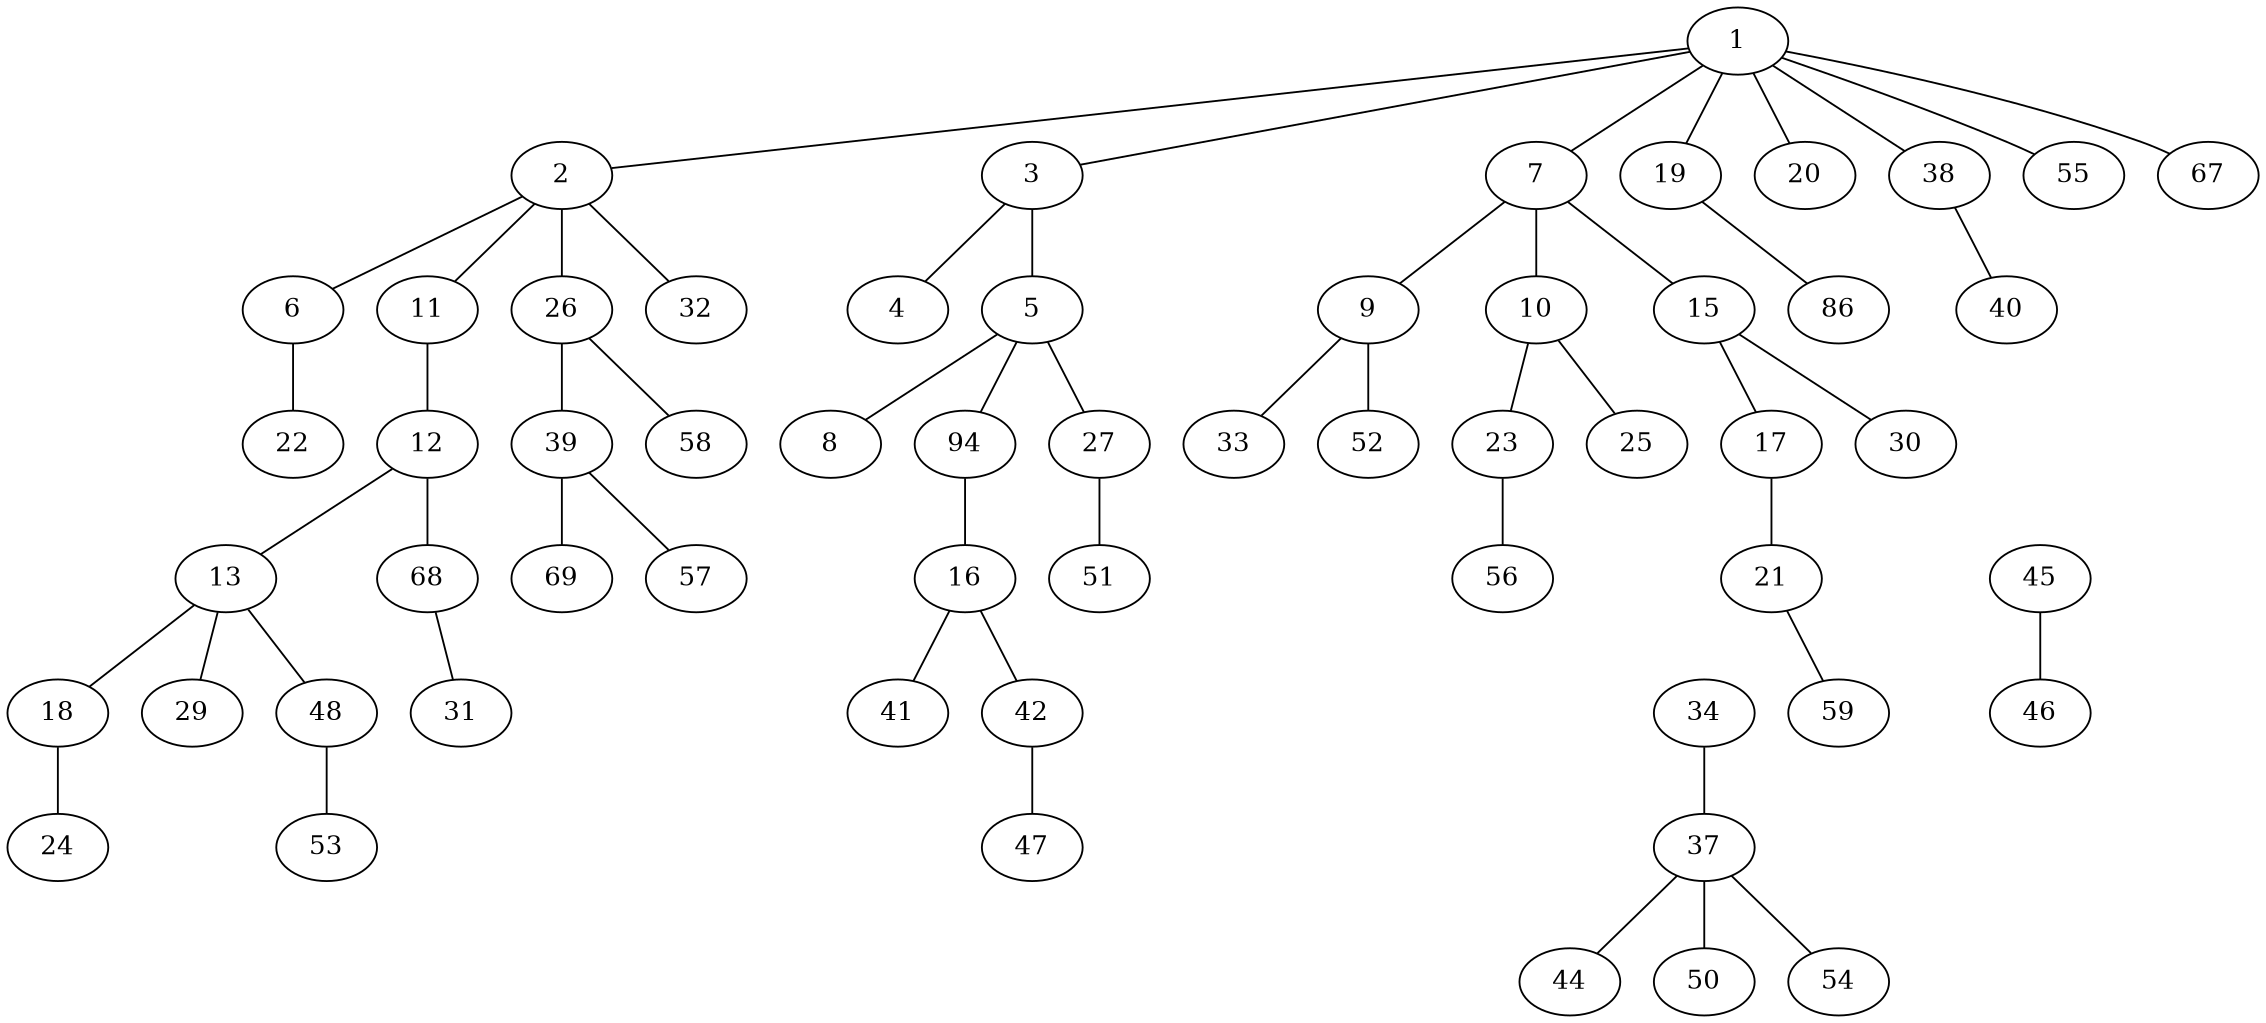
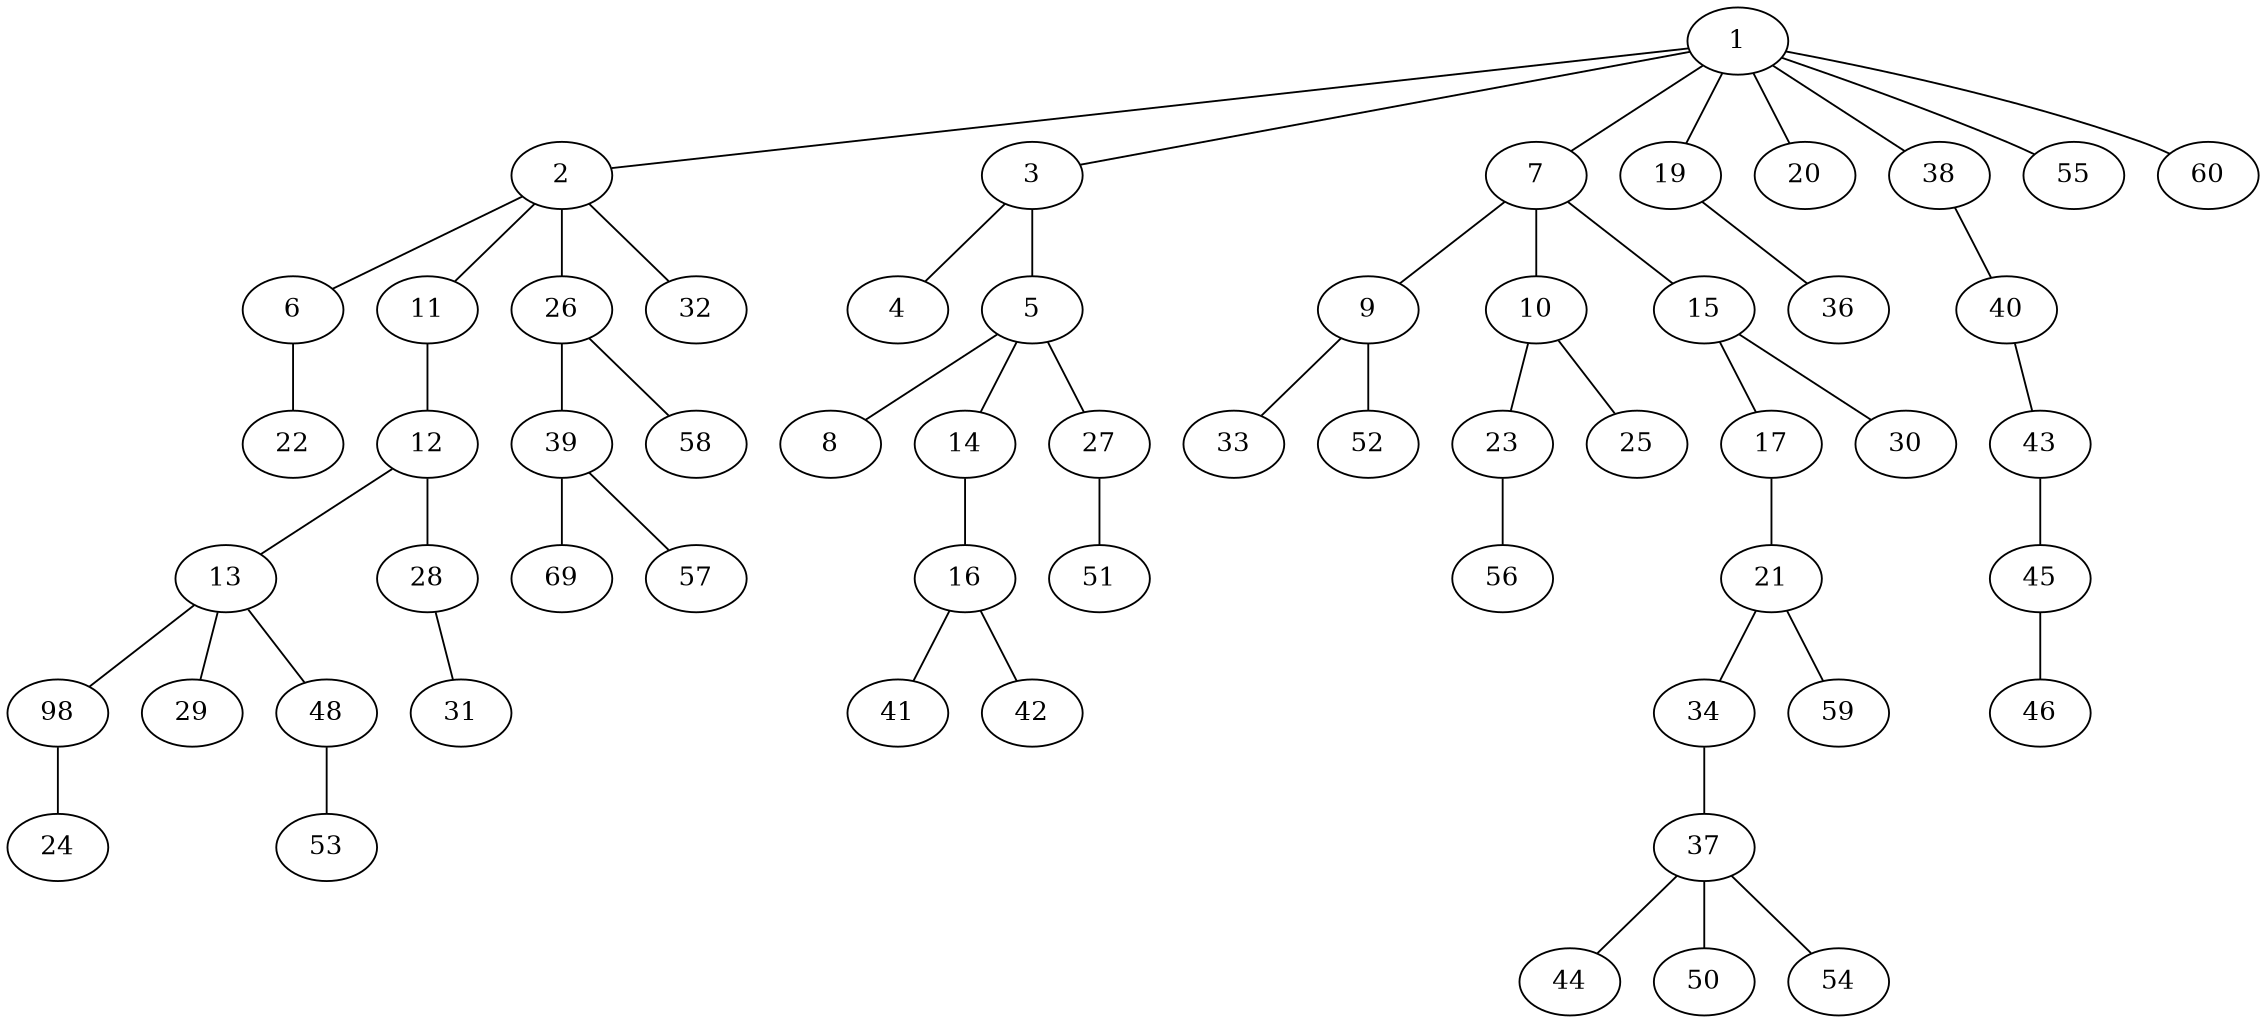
node "67": label "67" -> "60"
node "86": label "86" -> "36"
node "94": label "94" -> "14"
node "43": added
node "68": label "68" -> "28"
edge "21" -- "34": added
node "18": label "18" -> "98"
node "47": removed
